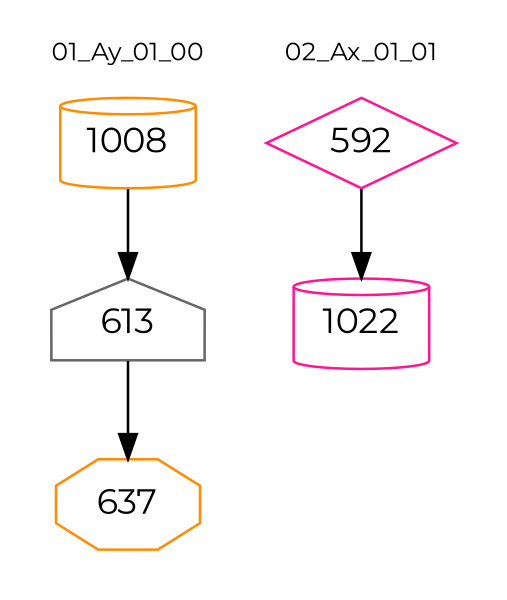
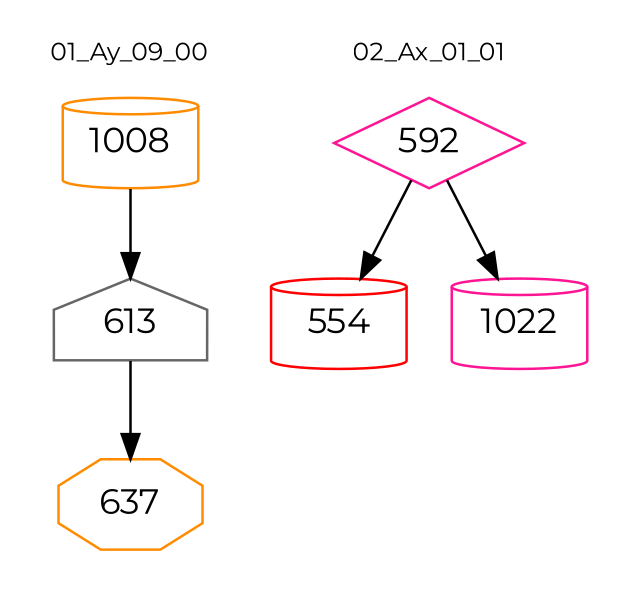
cluster "01_Ay_01_00": label "01_Ay_01_00" -> "01_Ay_09_00"
node "554": added
